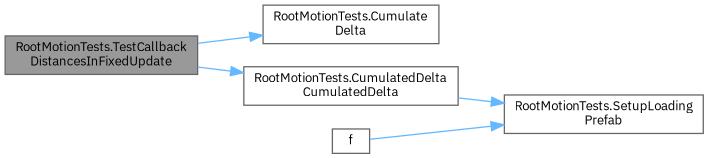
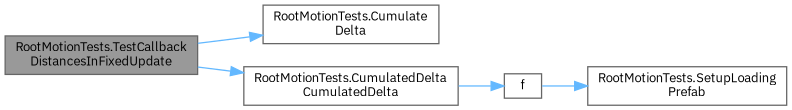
edge "RootMotionTests.CumulatedDelta CumulatedDelta" -> "RootMotionTests.SetupLoading Prefab": now "RootMotionTests.CumulatedDelta CumulatedDelta" -> "f"
